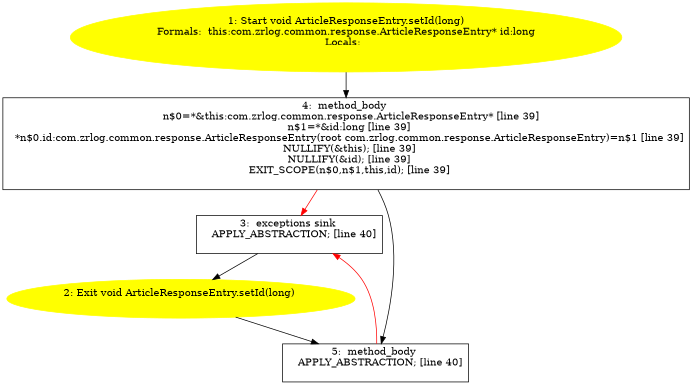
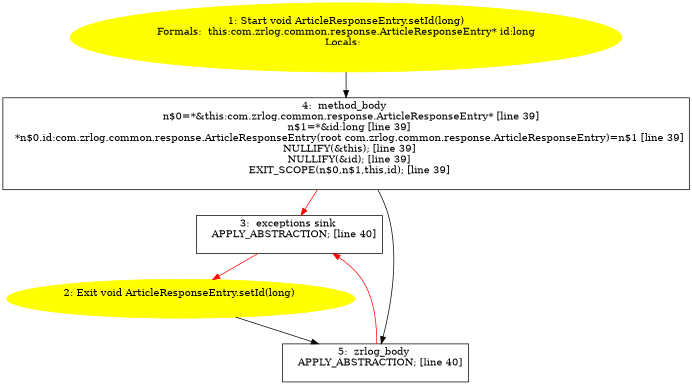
edge "3:  exceptions sink APPLY_ABSTRACTION; [line 40]" -> "2: Exit void ArticleResponseEntry.setId(long)": color black -> red
node "5:  method_body APPLY_ABSTRACTION; [line 40]": label "5:  method_body APPLY_ABSTRACTION; [line 40]" -> "5:  zrlog_body APPLY_ABSTRACTION; [line 40]"
